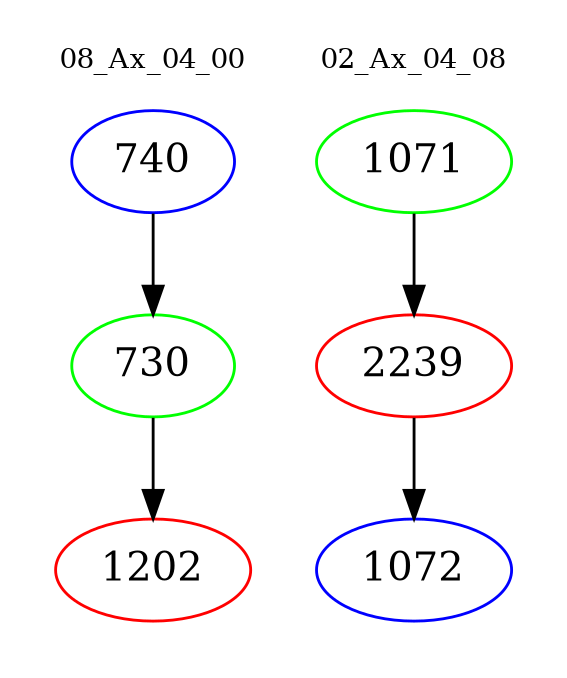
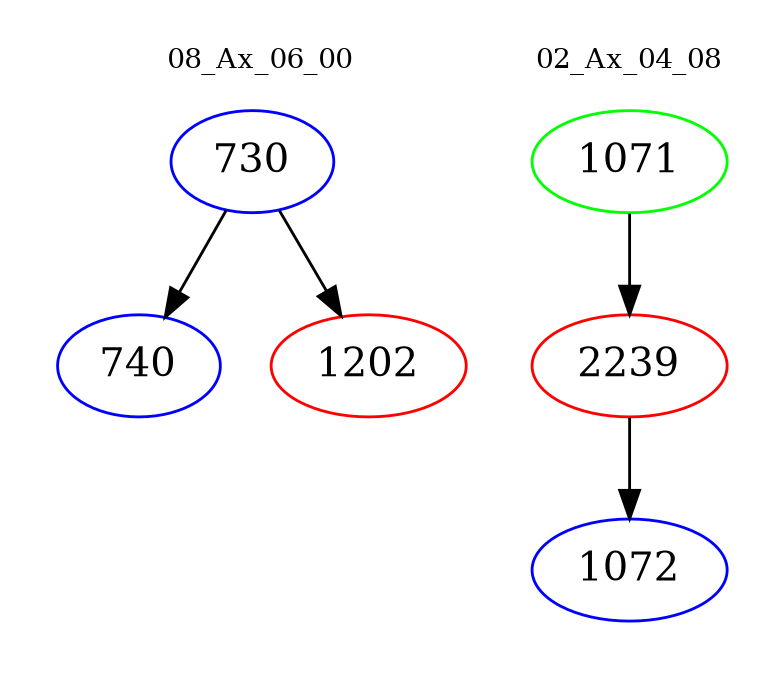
cluster "08_Ax_04_00": label "08_Ax_04_00" -> "08_Ax_06_00"
edge "740" -> "730": reversed
node "730": color green -> blue
